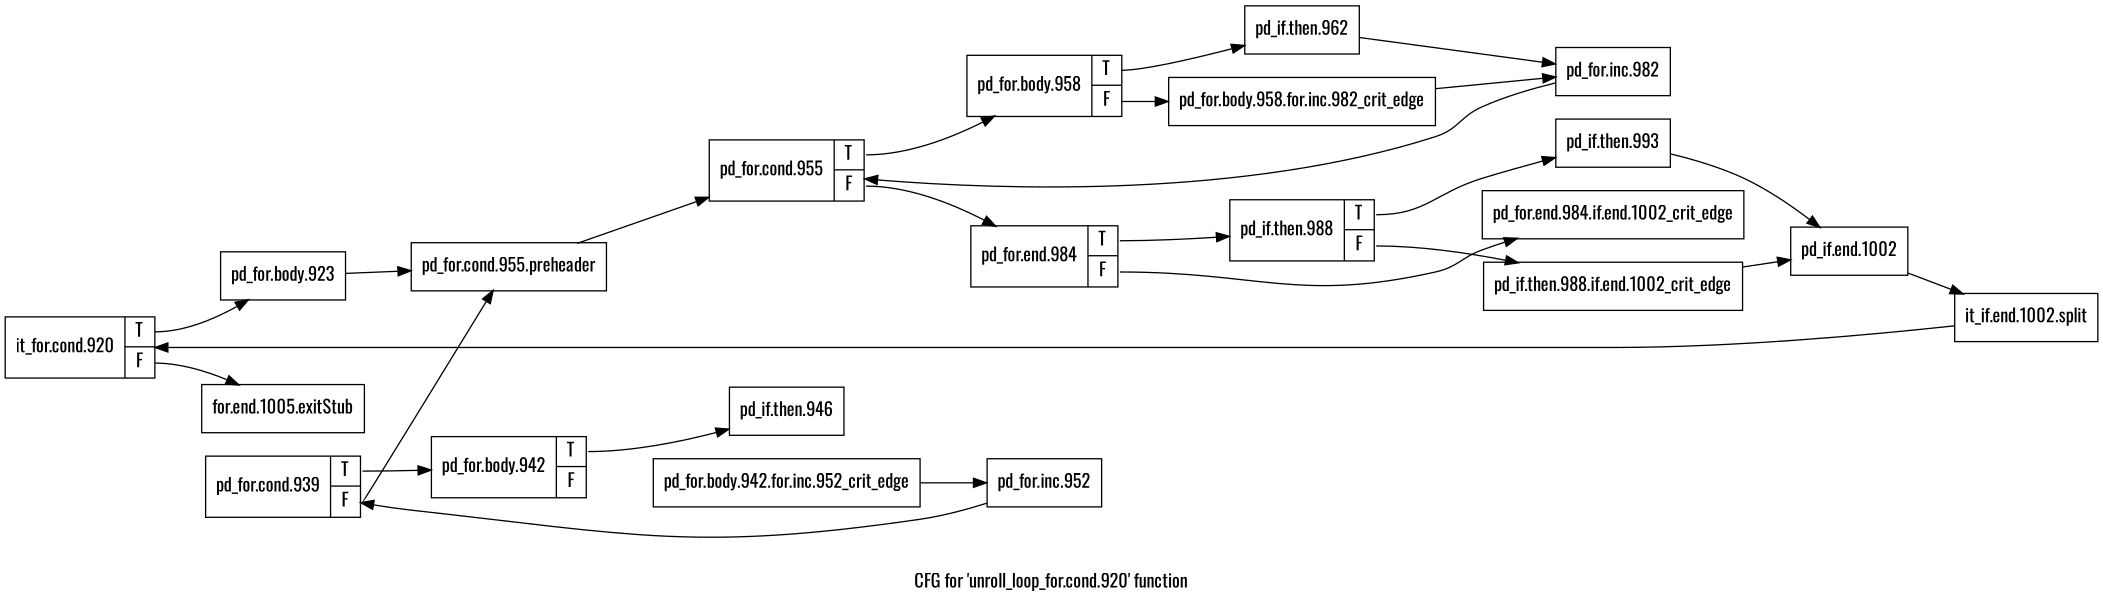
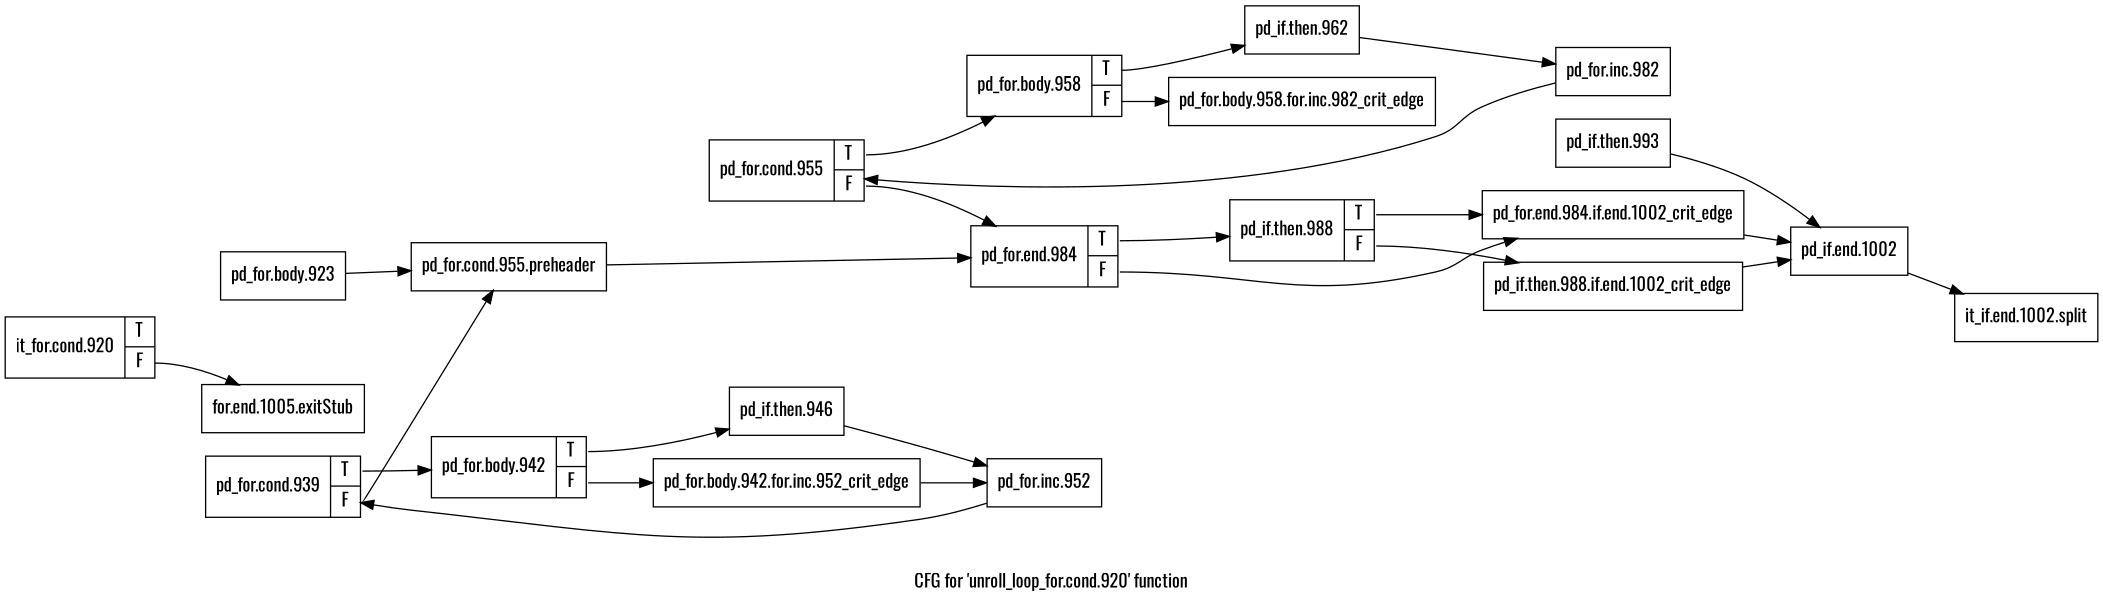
edge "pd_for.body.958.for.inc.982_crit_edge" -> "pd_for.inc.982": removed
edge "pd_if.then.988" -> "pd_if.then.993": now "pd_if.then.988" -> "pd_for.end.984.if.end.1002_crit_edge"
edge "pd_for.cond.955.preheader" -> "pd_for.cond.955": now "pd_for.cond.955.preheader" -> "pd_for.end.984"
edge "pd_for.end.984.if.end.1002_crit_edge" -> "pd_if.end.1002": added
edge "it_for.cond.920" -> "pd_for.body.923": removed
edge "it_if.end.1002.split" -> "it_for.cond.920": removed
edge "pd_if.then.946" -> "pd_for.inc.952": added
edge "pd_for.body.942" -> "pd_for.body.942.for.inc.952_crit_edge": added
